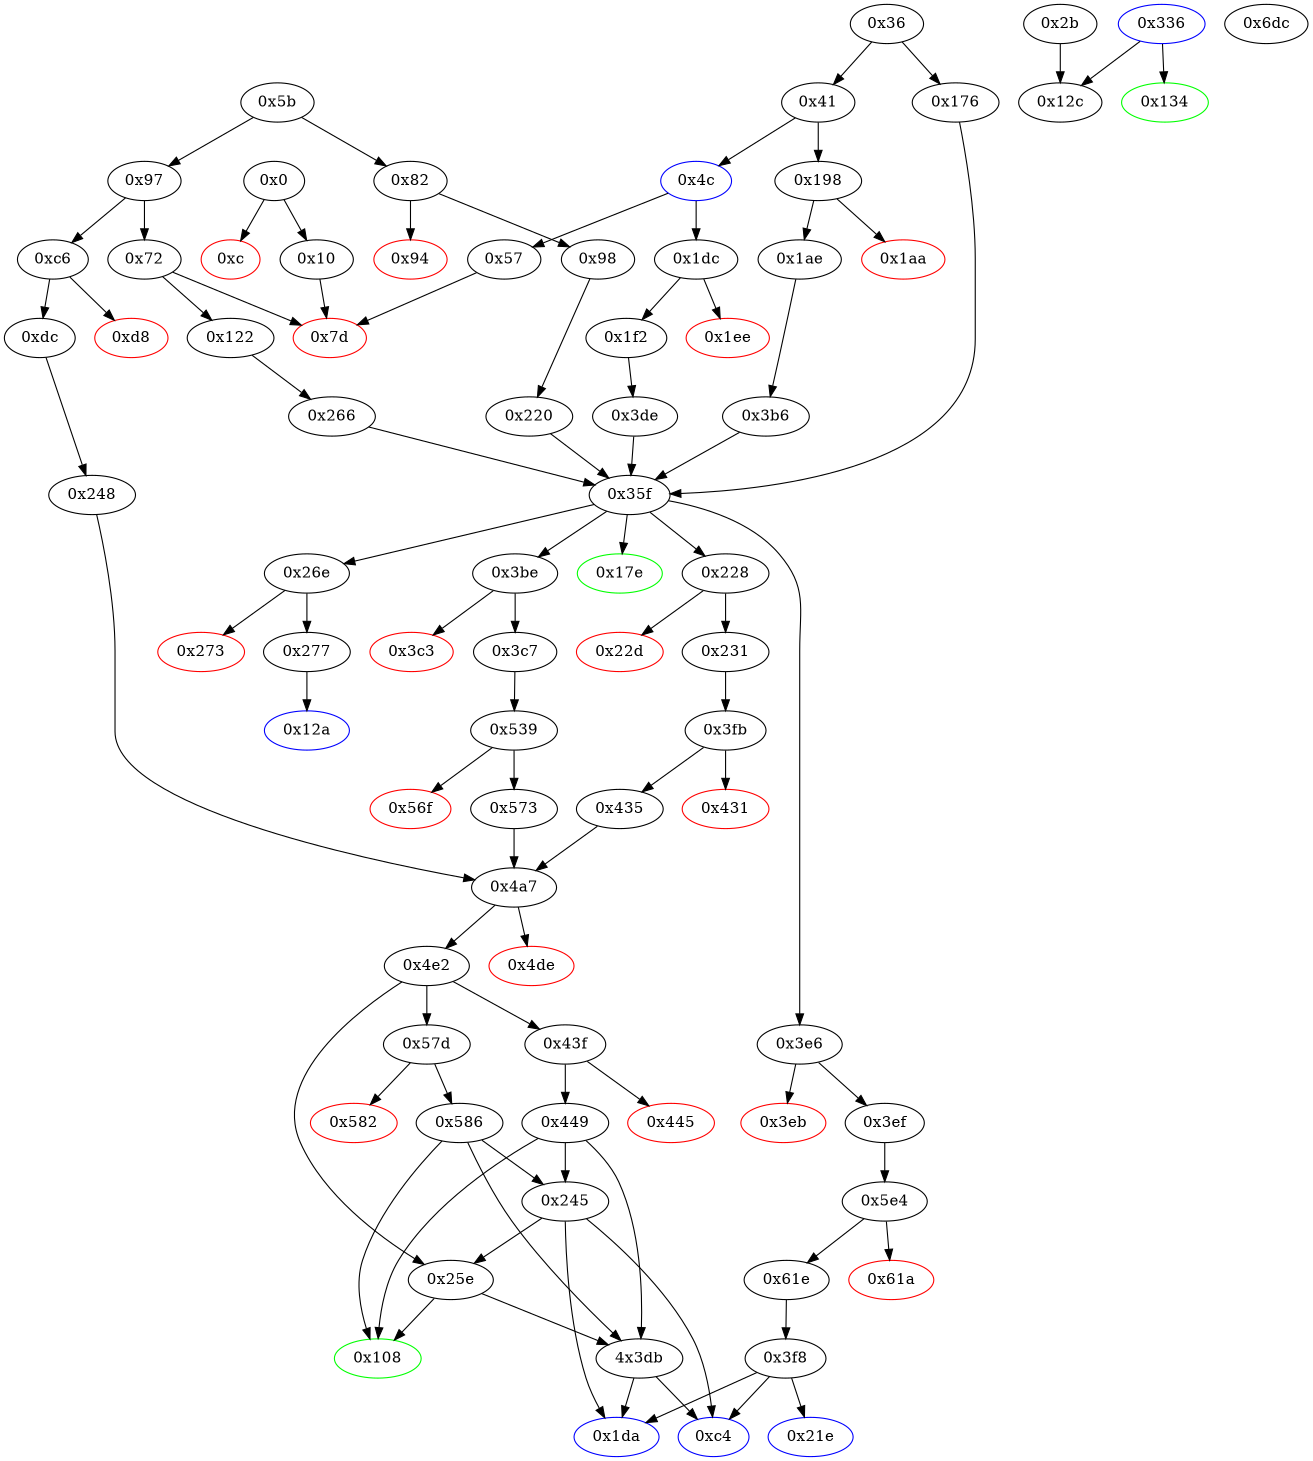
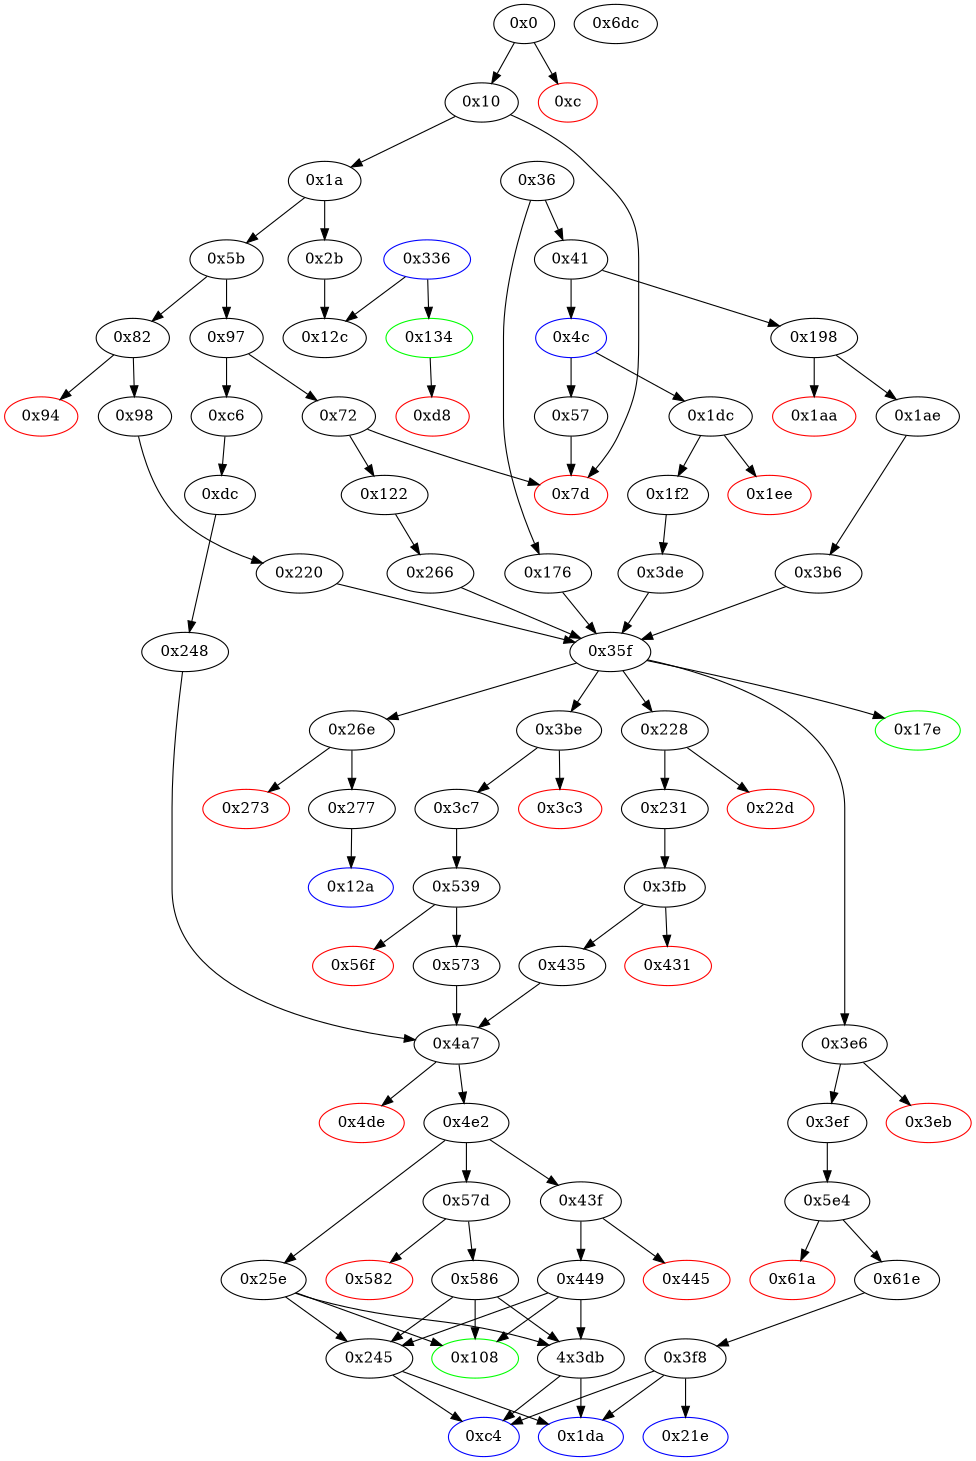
node "0x1a": added
edge "0xc6" -> "0xd8": now "0x134" -> "0xd8"
edge "0x245" -> "0x25e": reversed
